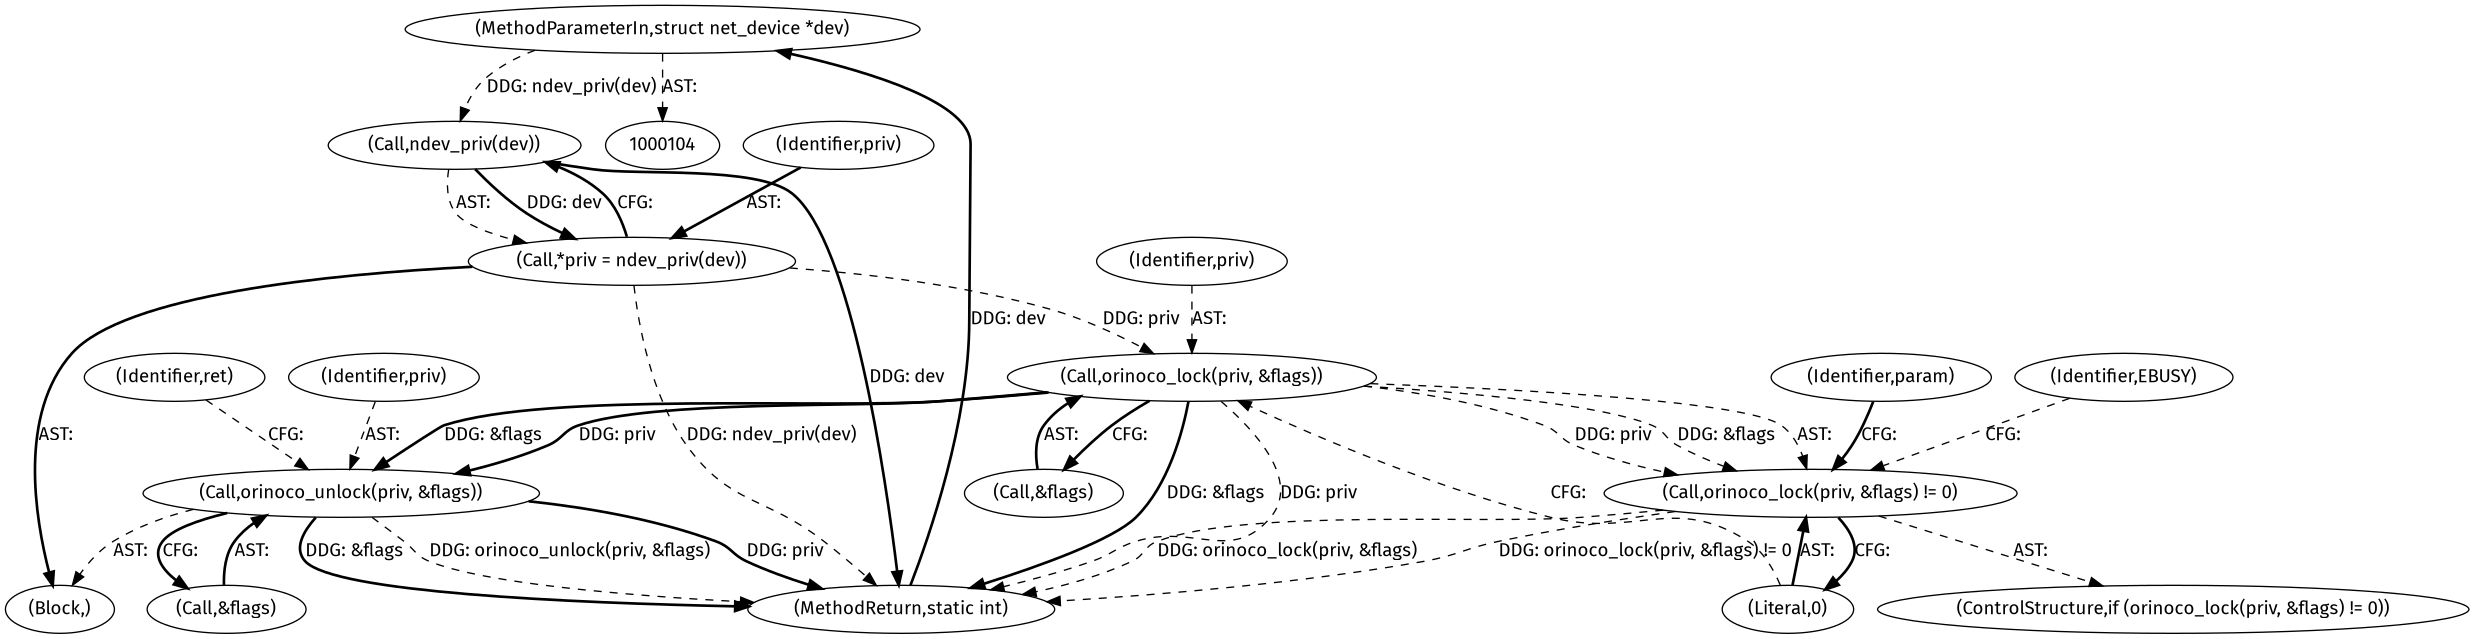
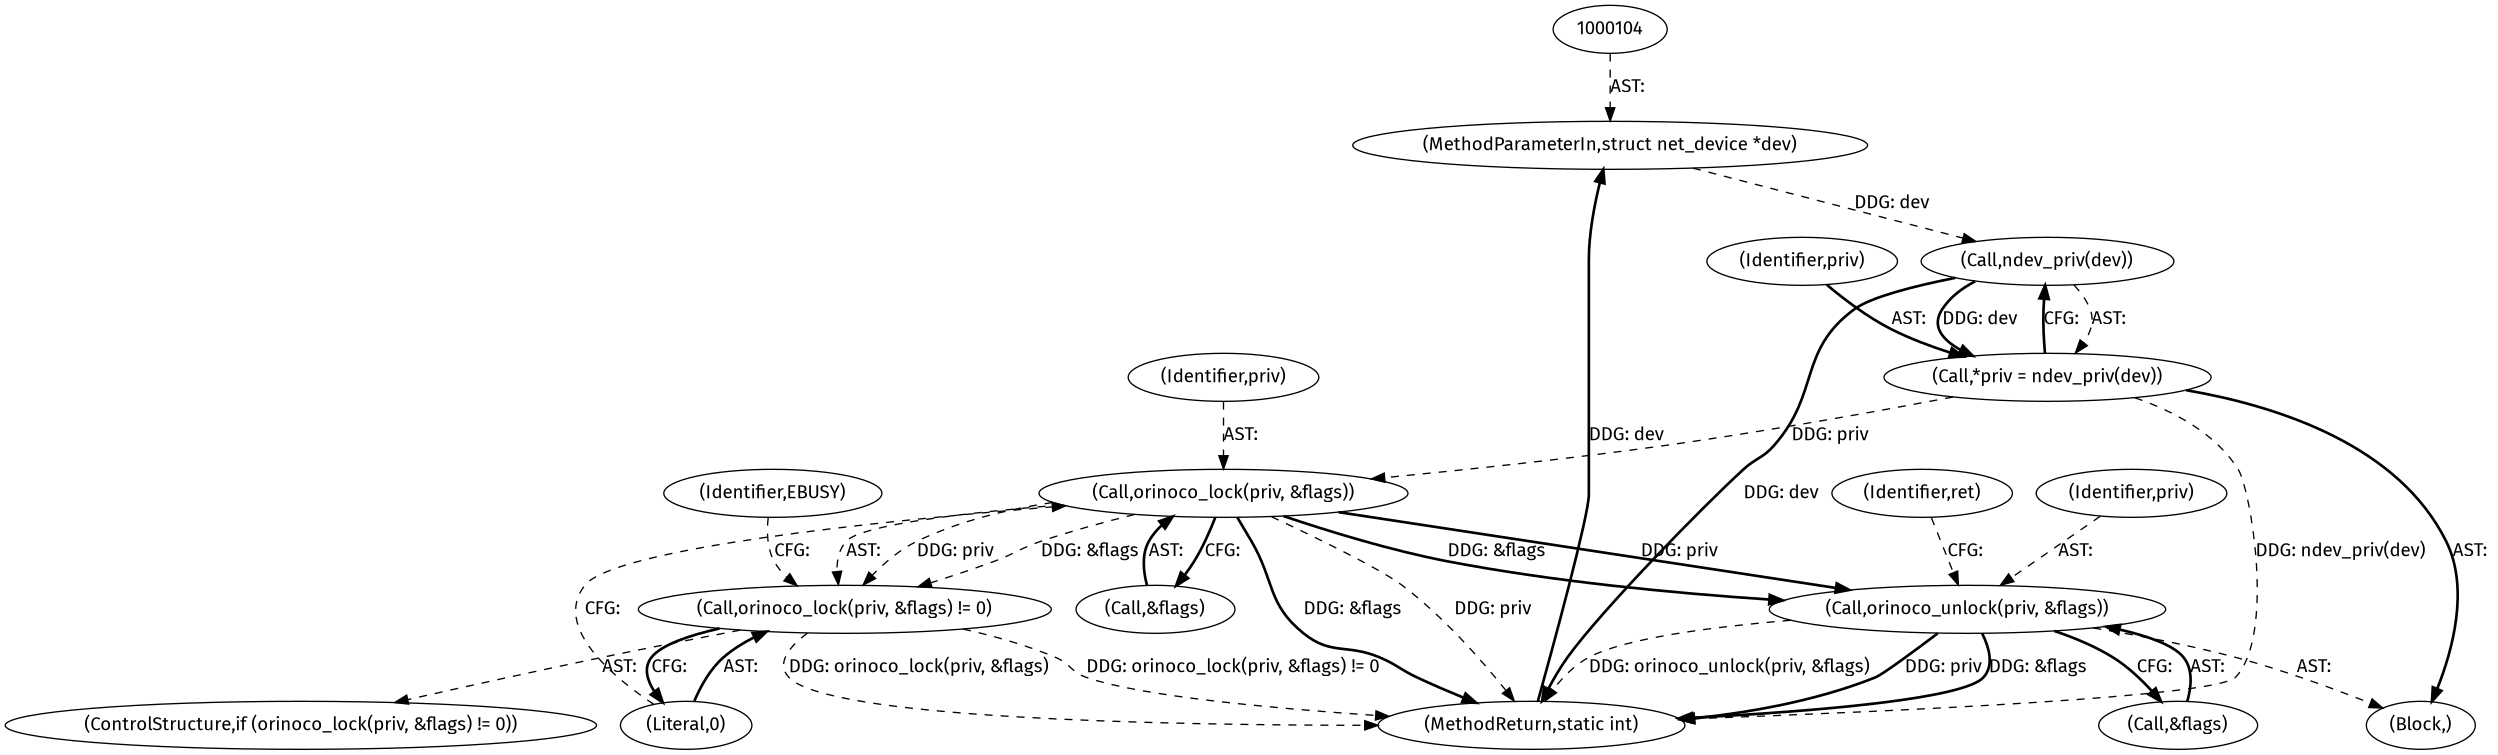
edge "(MethodParameterIn,struct net_device *dev)" -> "1000104": reversed
edge "(MethodParameterIn,struct net_device *dev)" -> "(Call,ndev_priv(dev))": label "DDG: ndev_priv(dev)" -> "DDG: dev"
node "(Identifier,param)": removed
